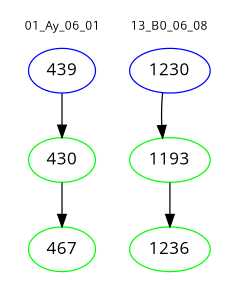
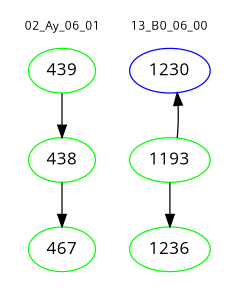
cluster "01_Ay_06_01": label "01_Ay_06_01" -> "02_Ay_06_01"
cluster "13_B0_06_08": label "13_B0_06_08" -> "13_B0_06_00"
node "439": color blue -> green
edge "1230" -> "1193": reversed
node "430": label "430" -> "438"
